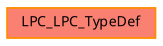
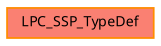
node "LPC_LPC_TypeDef": label "LPC_LPC_TypeDef" -> "LPC_SSP_TypeDef"
